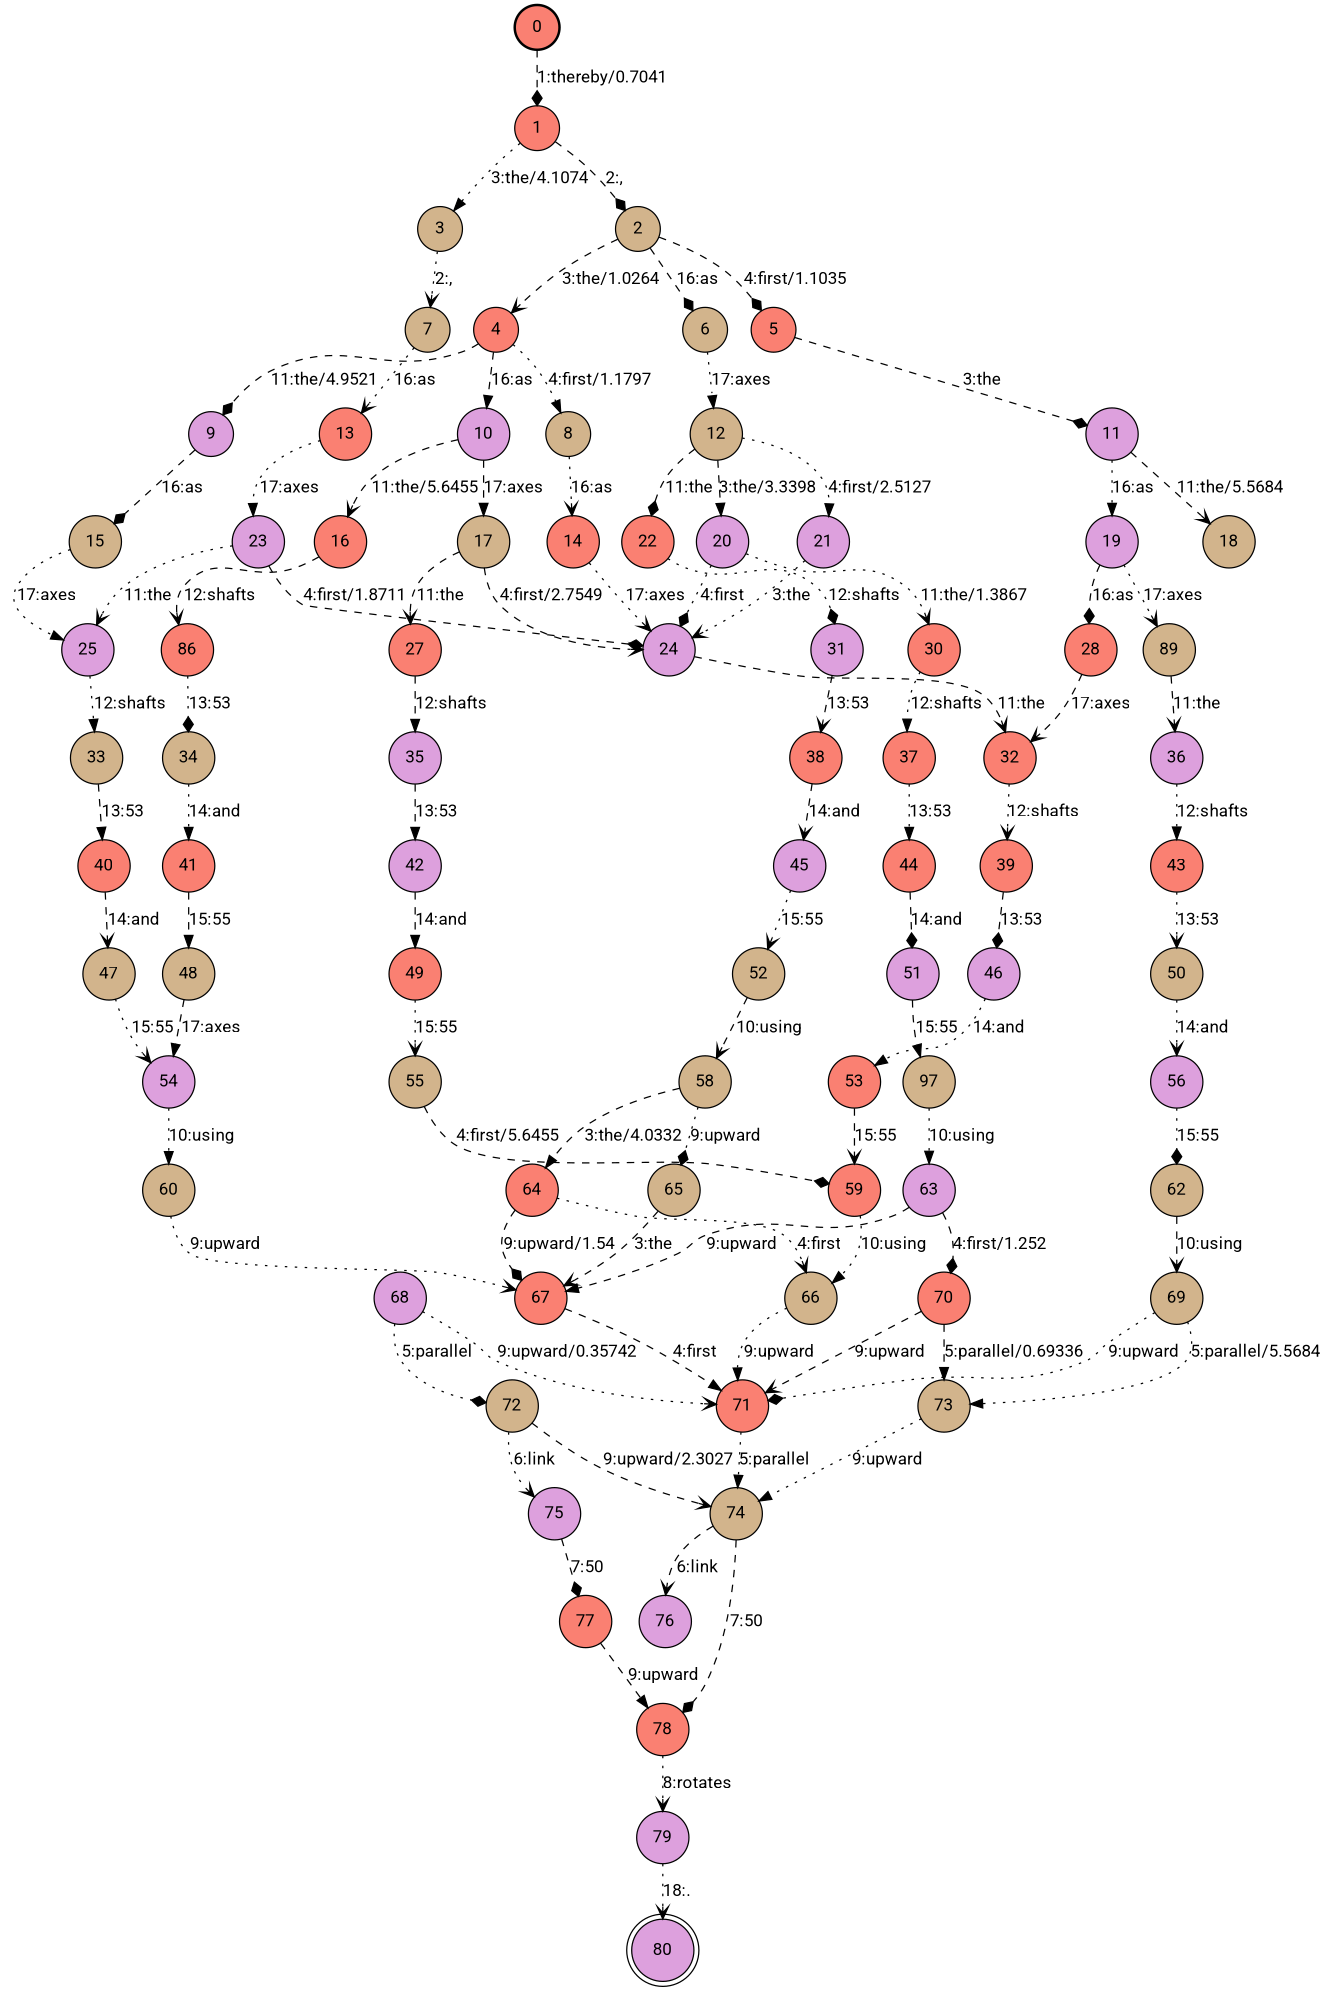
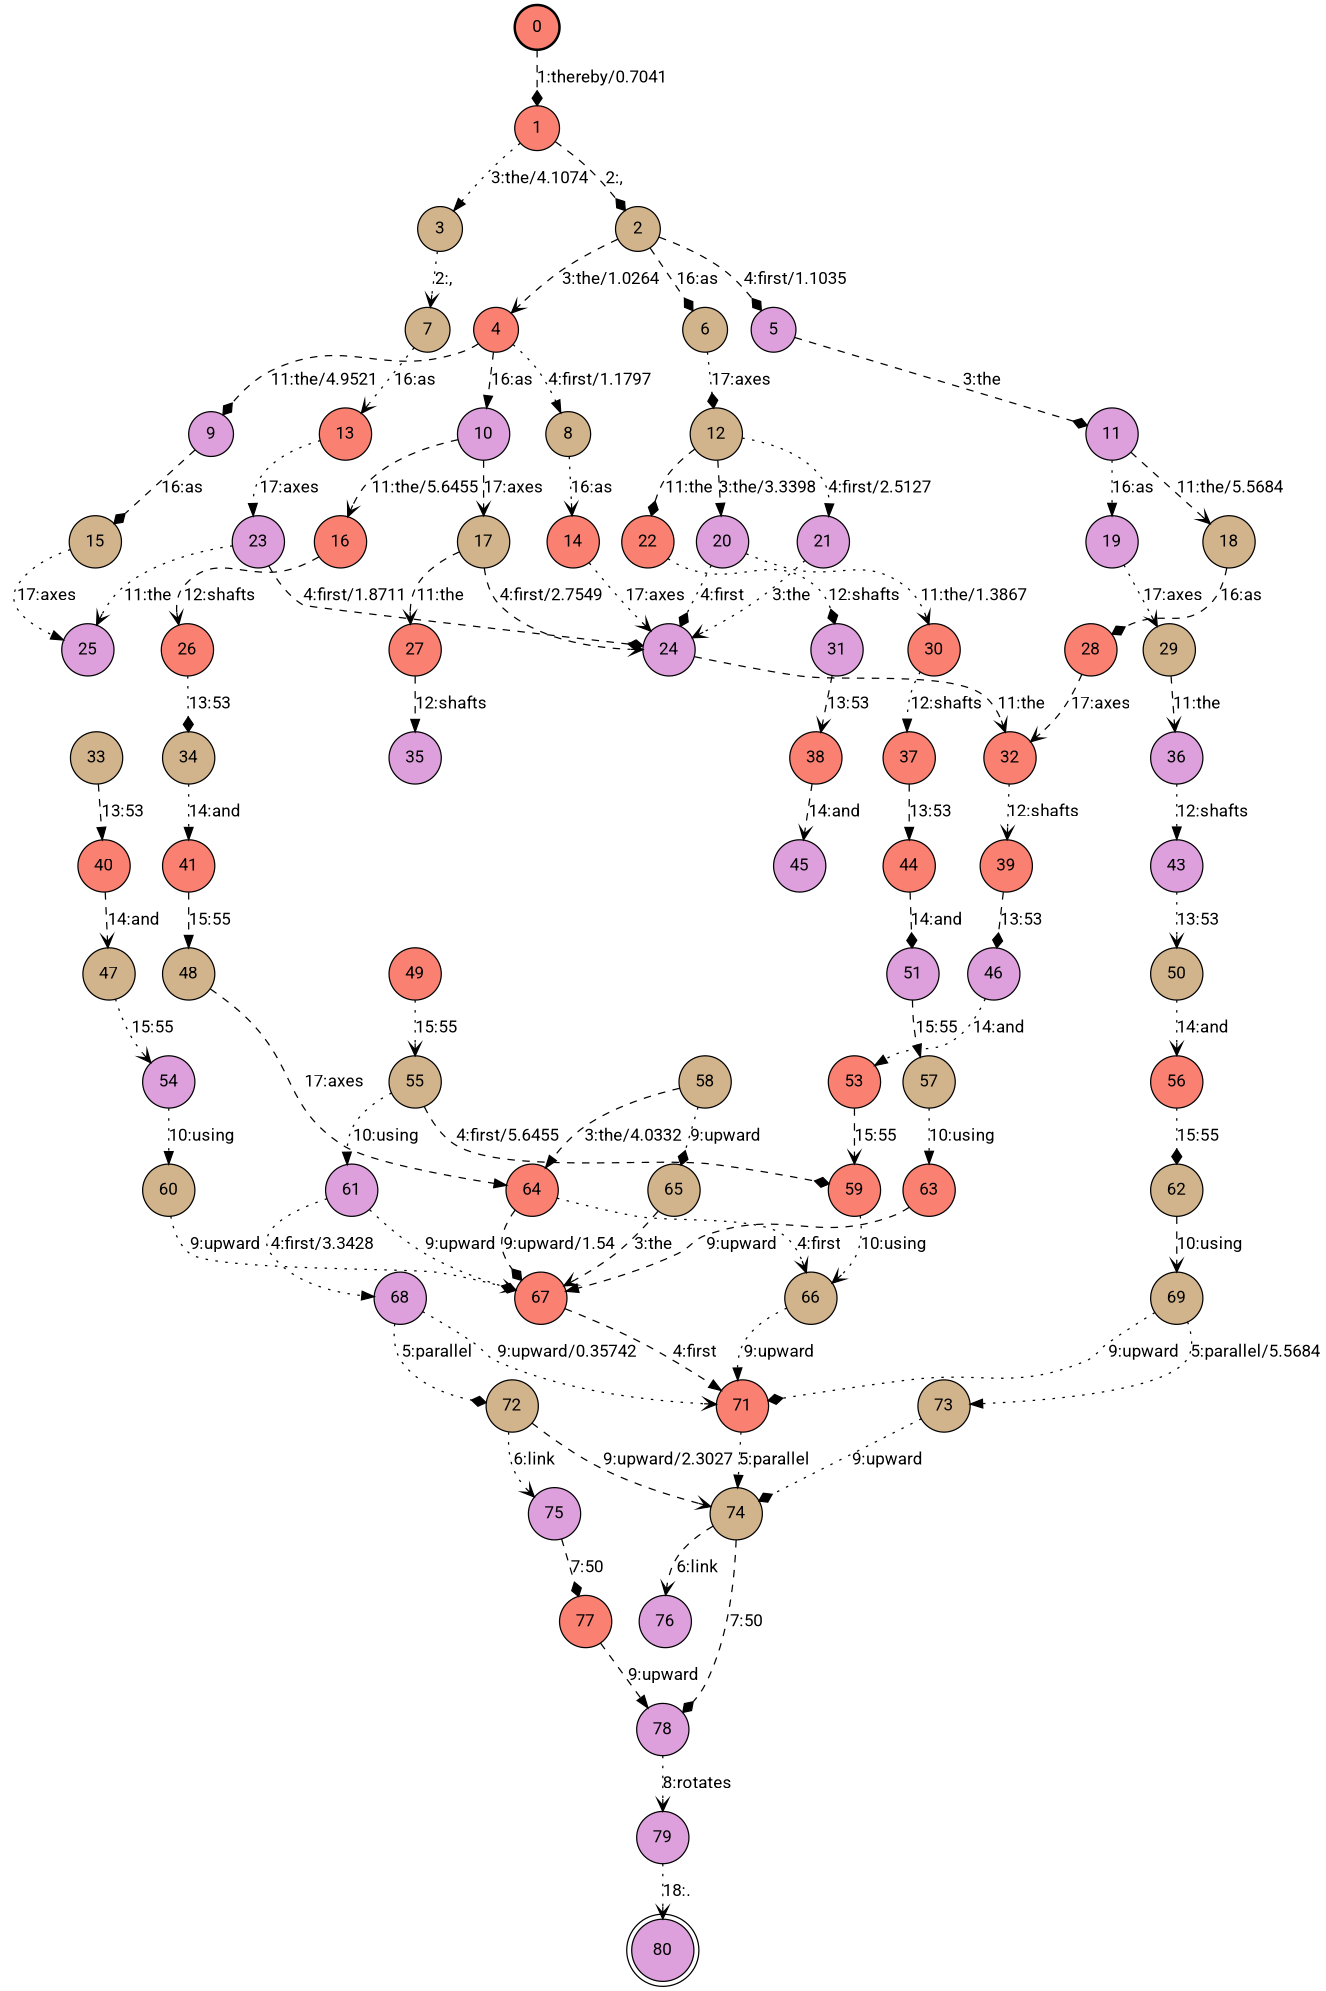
node "5": fillcolor salmon -> plum
edge "6" -> "12": arrowhead normal -> diamond
edge "10" -> "17": arrowhead normal -> vee
edge "19" -> "28": now "18" -> "28"
node "86": label "86" -> "26"
node "89": label "89" -> "29"
edge "25" -> "33": removed, label "12:shafts"
edge "37" -> "44": style dotted -> dashed
node "42": removed
node "43": fillcolor salmon -> plum
node "52": removed
edge "48" -> "54": now "48" -> "64"
node "97": label "97" -> "57"
node "56": fillcolor plum -> salmon
node "61": added
node "63": fillcolor plum -> salmon
edge "59" -> "66": arrowhead normal -> vee
node "70": removed
edge "73" -> "74": arrowhead normal -> diamond
node "78": fillcolor salmon -> plum
